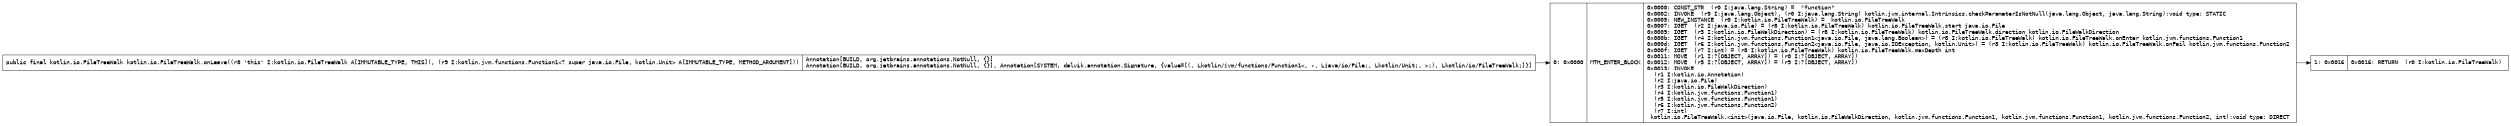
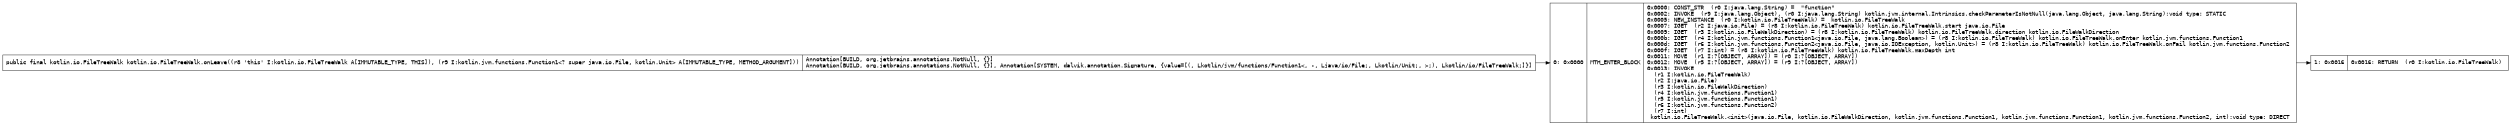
node "0: 0x0000": text "(r1 I:kotlin.io.Annotation)" -> "(r1 I:kotlin.io.FileTreeWalk)"
